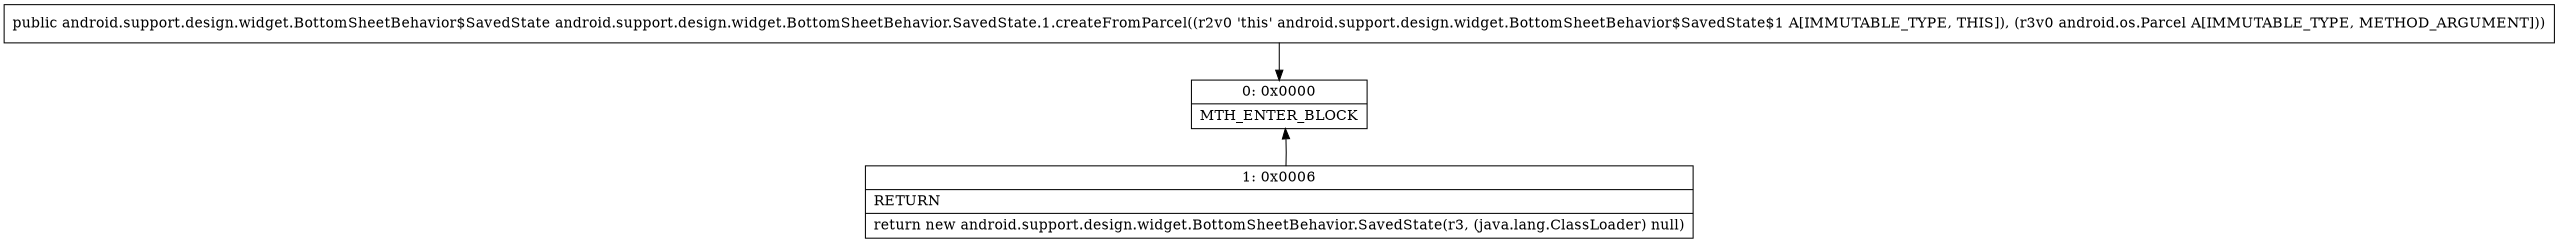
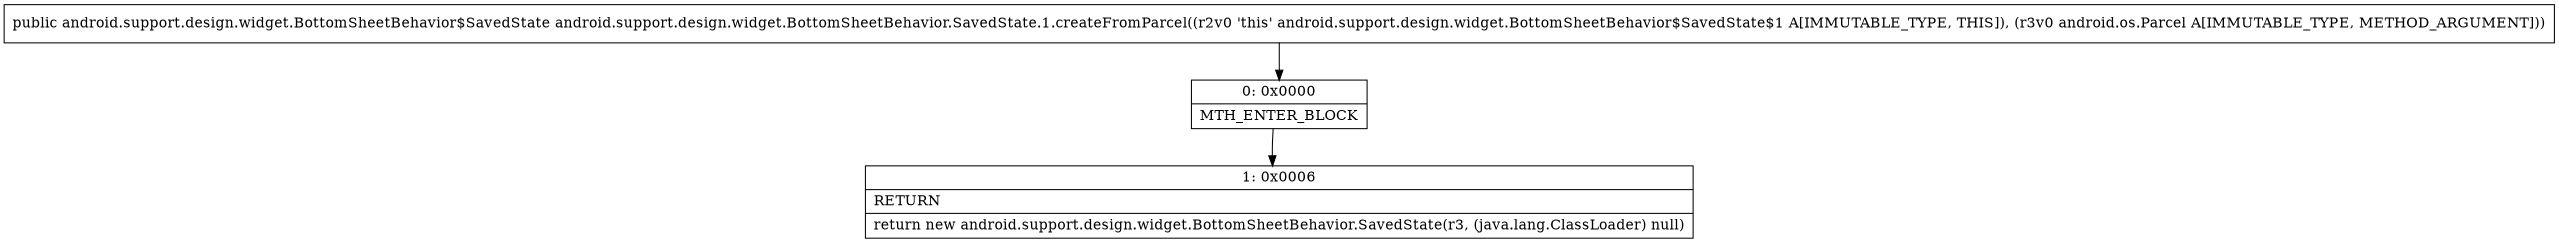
edge "1: 0x0006" -> "0: 0x0000": reversed
